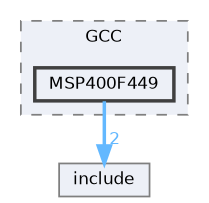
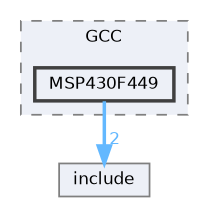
node "MSP400F449": label "MSP400F449" -> "MSP430F449"
